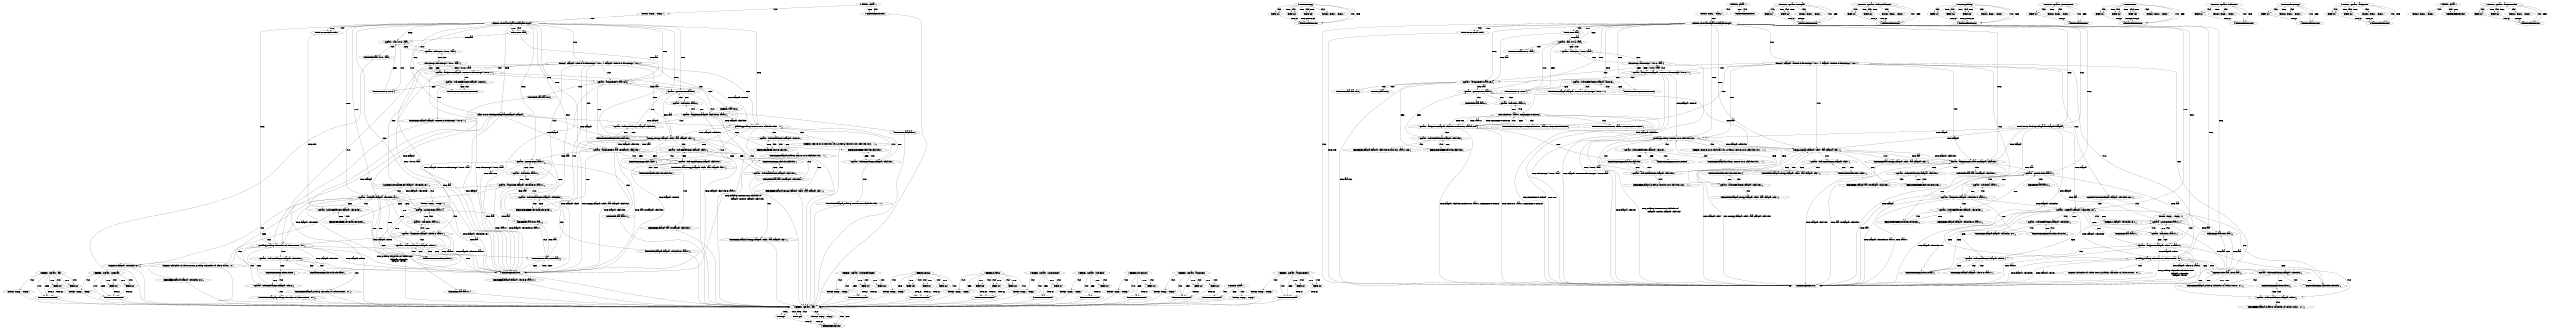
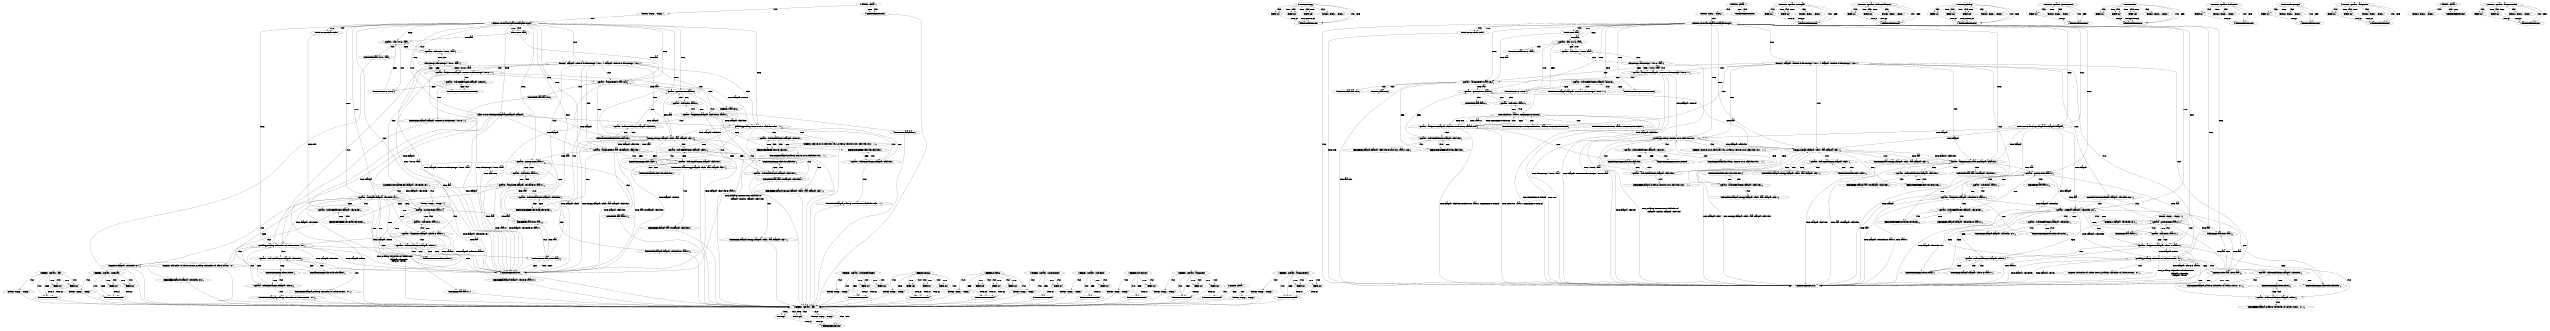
edge "(min_t,min_t(__u8, *data++, NFC_NFCID1_MAXSIZE))" -> "(IDENTIFIER,__u8,min_t(__u8, *data++, NFC_NFCID1_MAXSIZE))": reversed
